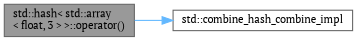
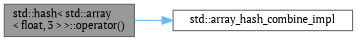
node "std::combine_hash_combine_impl": label "std::combine_hash_combine_impl" -> "std::array_hash_combine_impl"
